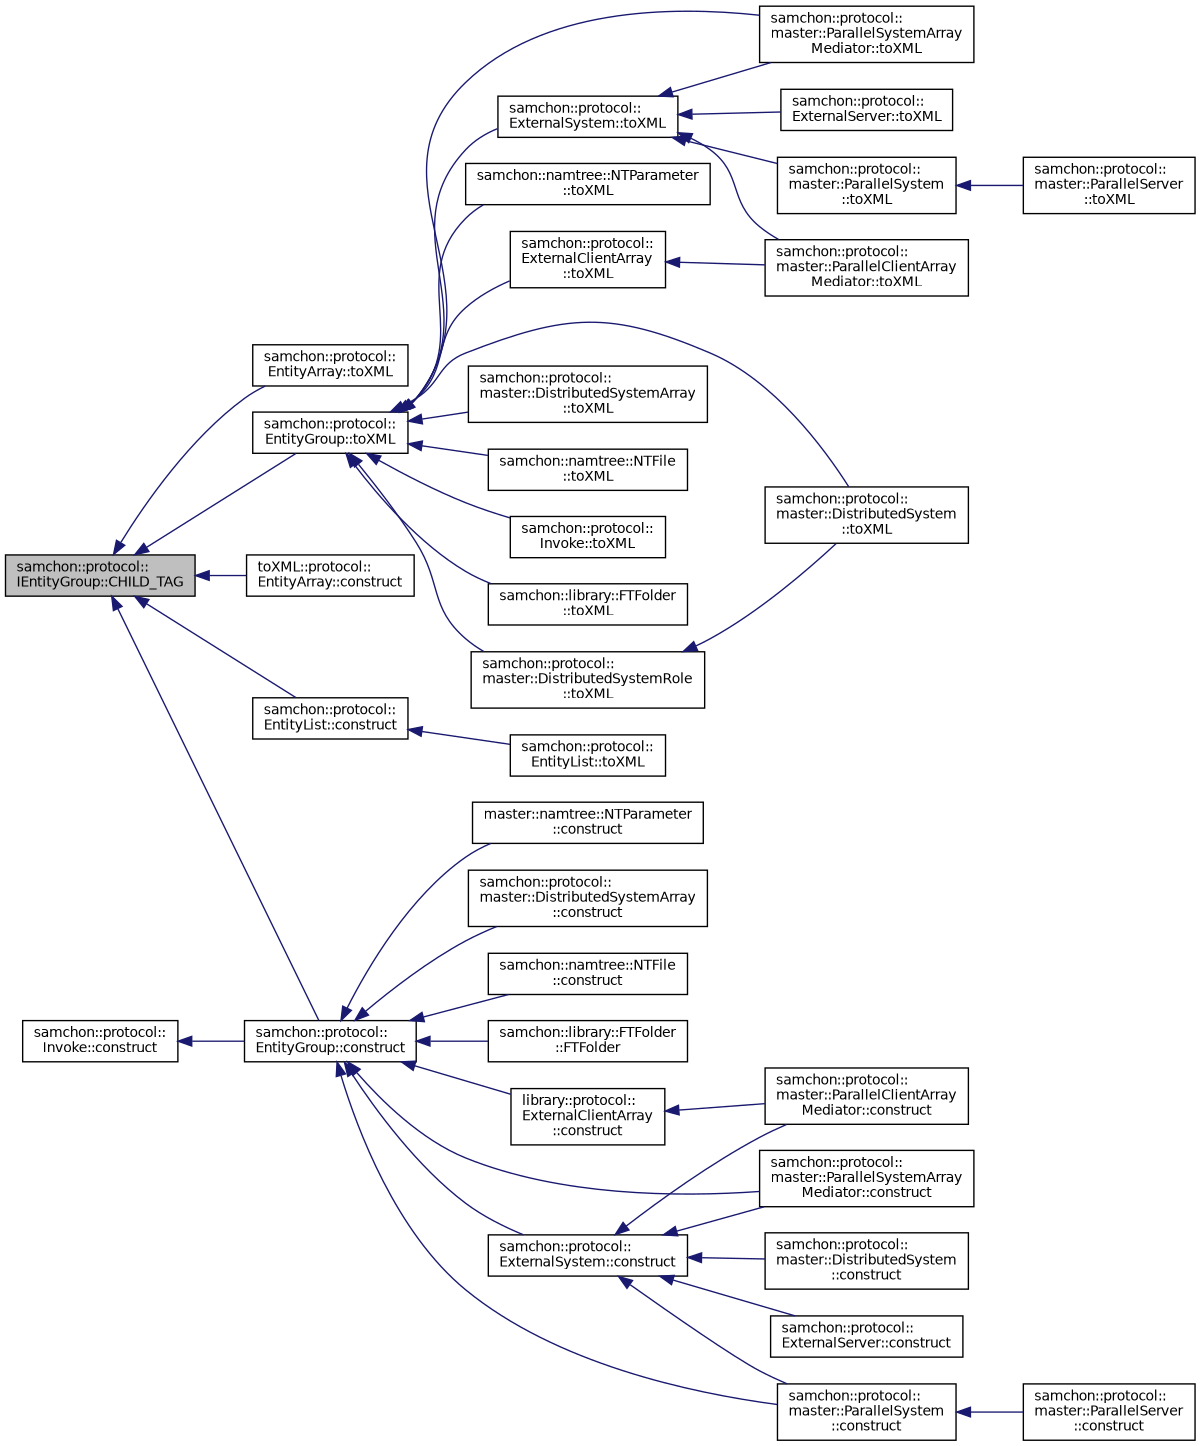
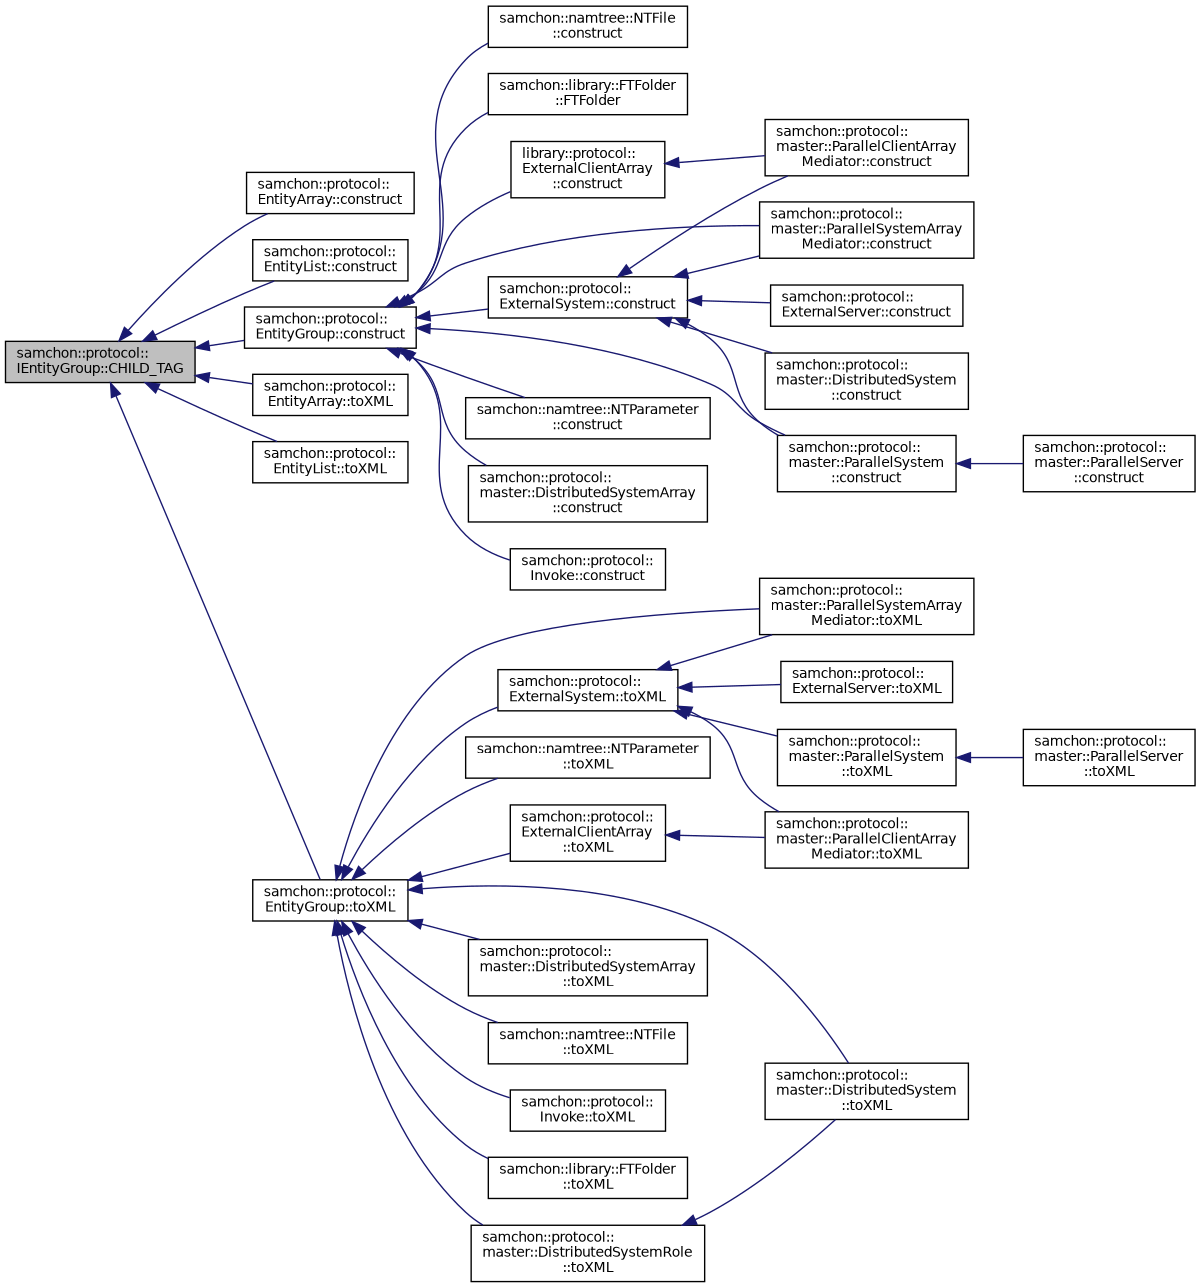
node "toXML::protocol:: EntityArray::construct": label "toXML::protocol:: EntityArray::construct" -> "samchon::protocol:: EntityArray::construct"
edge "samchon::protocol:: EntityList::toXML" -> "samchon::protocol:: EntityList::construct": now "samchon::protocol:: EntityList::toXML" -> "samchon::protocol:: IEntityGroup::CHILD_TAG"
node "master::namtree::NTParameter ::construct": label "master::namtree::NTParameter ::construct" -> "samchon::namtree::NTParameter ::construct"
edge "samchon::protocol:: EntityGroup::construct" -> "samchon::protocol:: Invoke::construct": reversed
